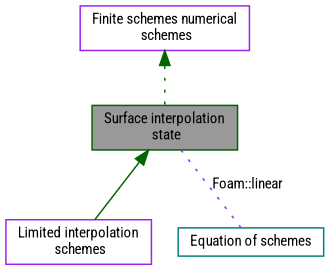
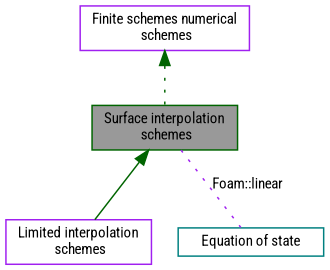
node "Surface interpolation state": label "Surface interpolation state" -> "Surface interpolation schemes"
node "Equation of schemes": label "Equation of schemes" -> "Equation of state"
